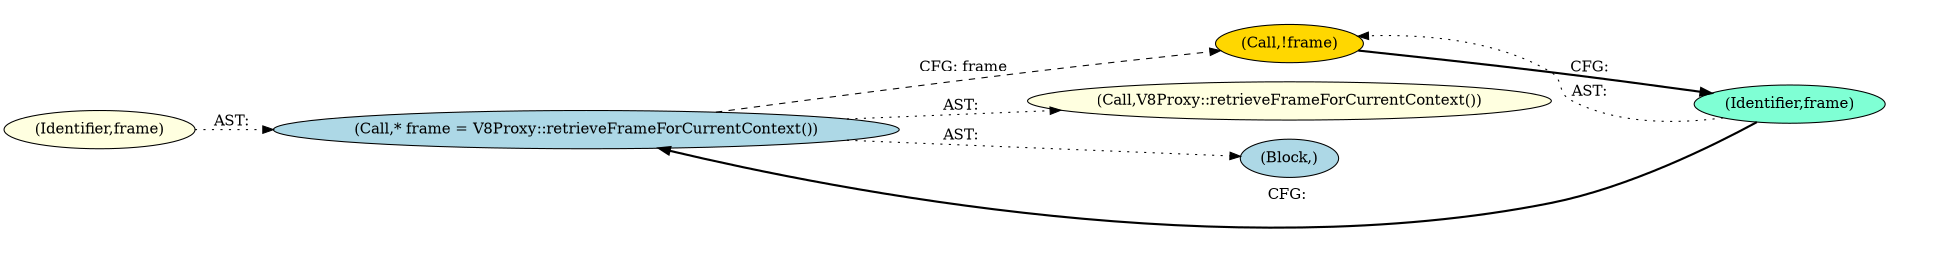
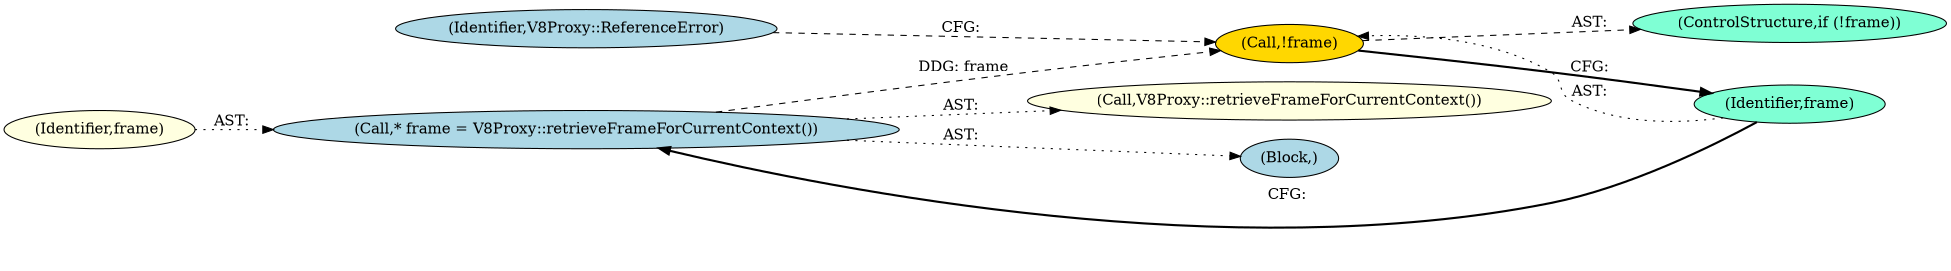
node "(ControlStructure,if (!frame))": added
node "(Identifier,V8Proxy::ReferenceError)": added
edge "(Call,* frame = V8Proxy::retrieveFrameForCurrentContext())" -> "(Call,!frame)": label "CFG: frame" -> "DDG: frame"
